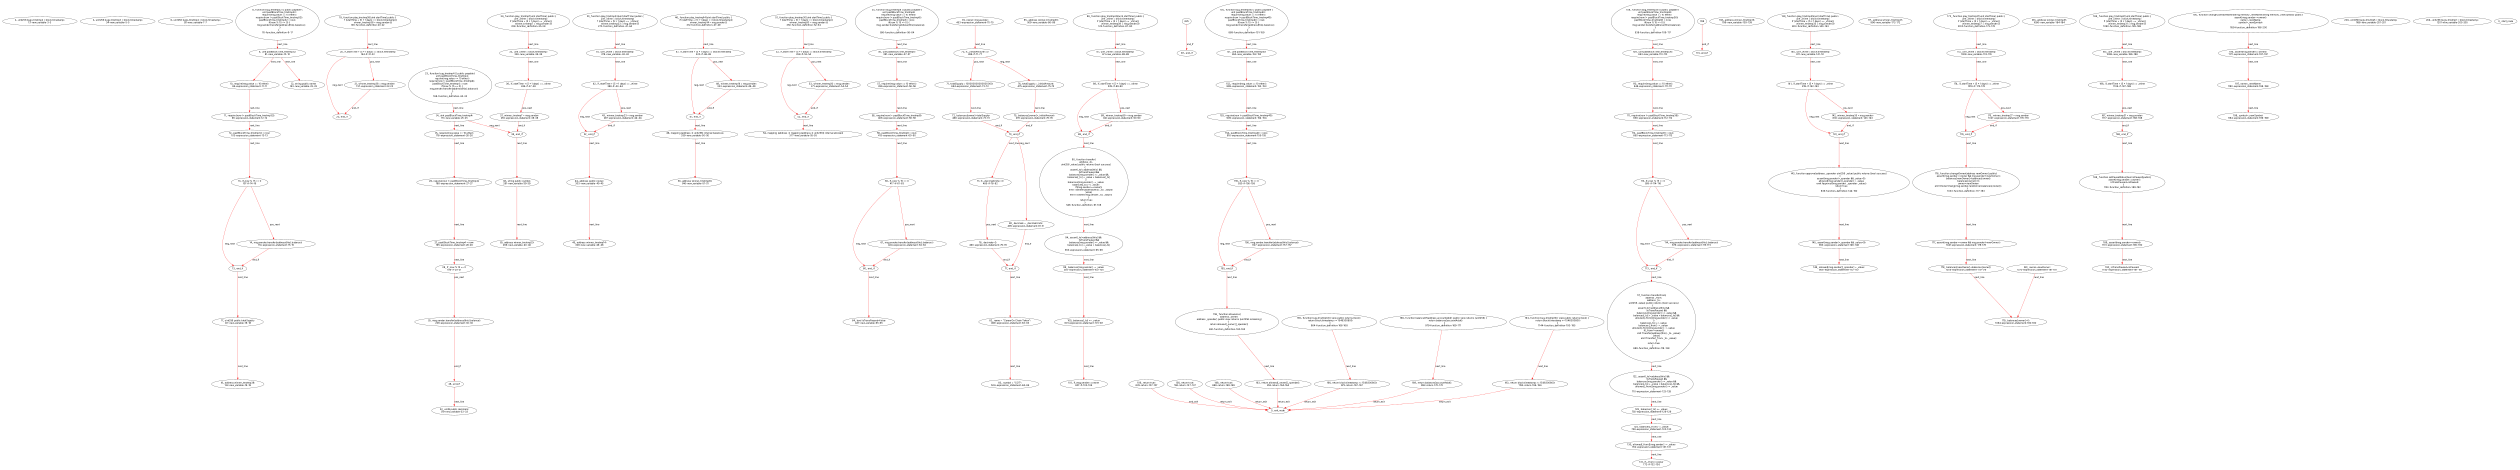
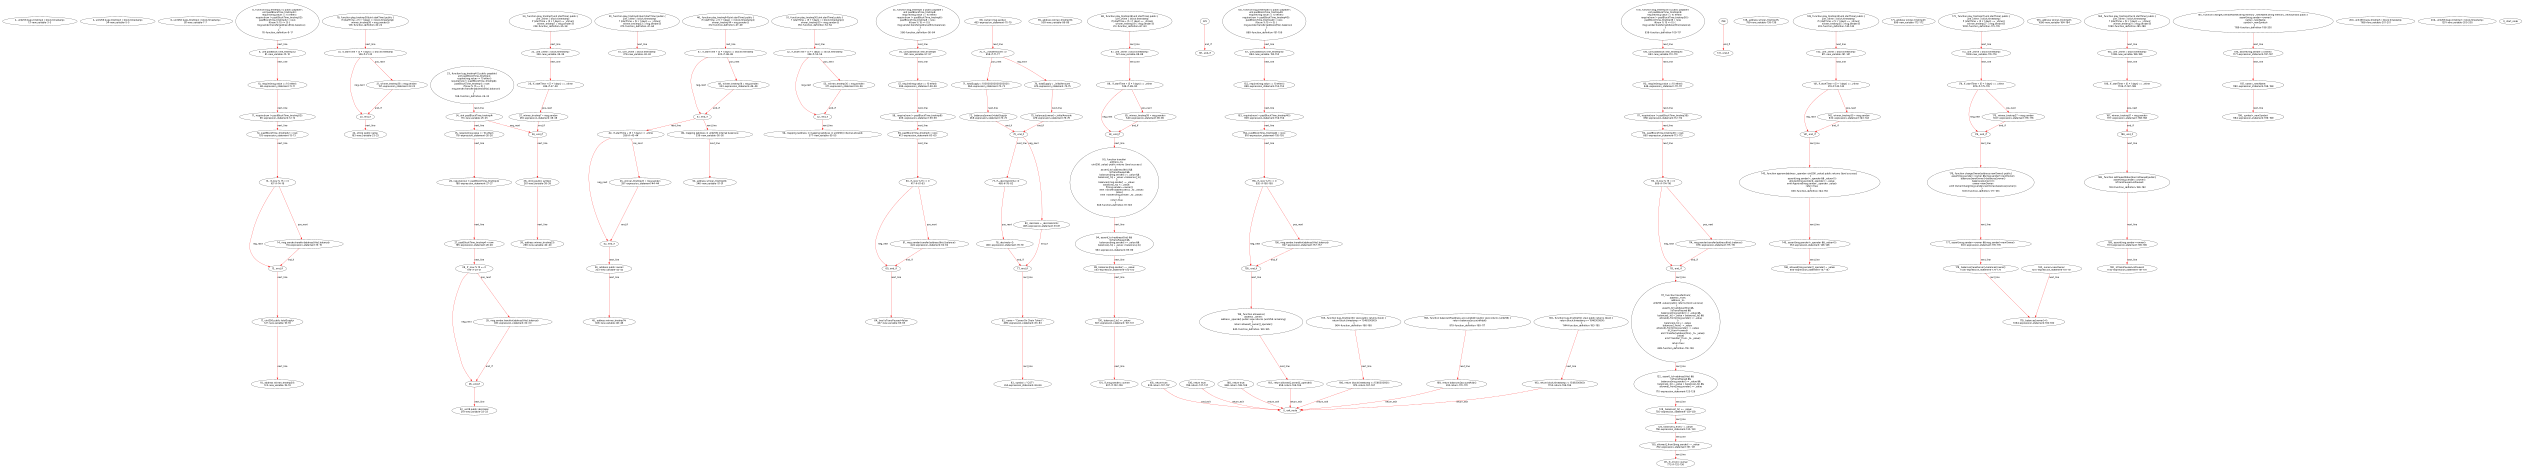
edge "9_ uint pastBlockTime_tmstmp32; 81-new_variable-10-10" -> "22_ string public name; 163-new_variable-23-23": now "20_ end_if" -> "22_ string public name; 163-new_variable-23-23"
edge "41_ uint _vtime = block.timestamp; 278-new_variable-42-42" -> "42_ if_startTime + (5 * 1 days) == _vtime 286-if-43-44": now "47_ end_if" -> "42_ if_startTime + (5 * 1 days) == _vtime 286-if-43-44"
edge "28_ if_now % 15 == 0 199-if-29-31" -> "28_ end_if": added, label "neg_next"
